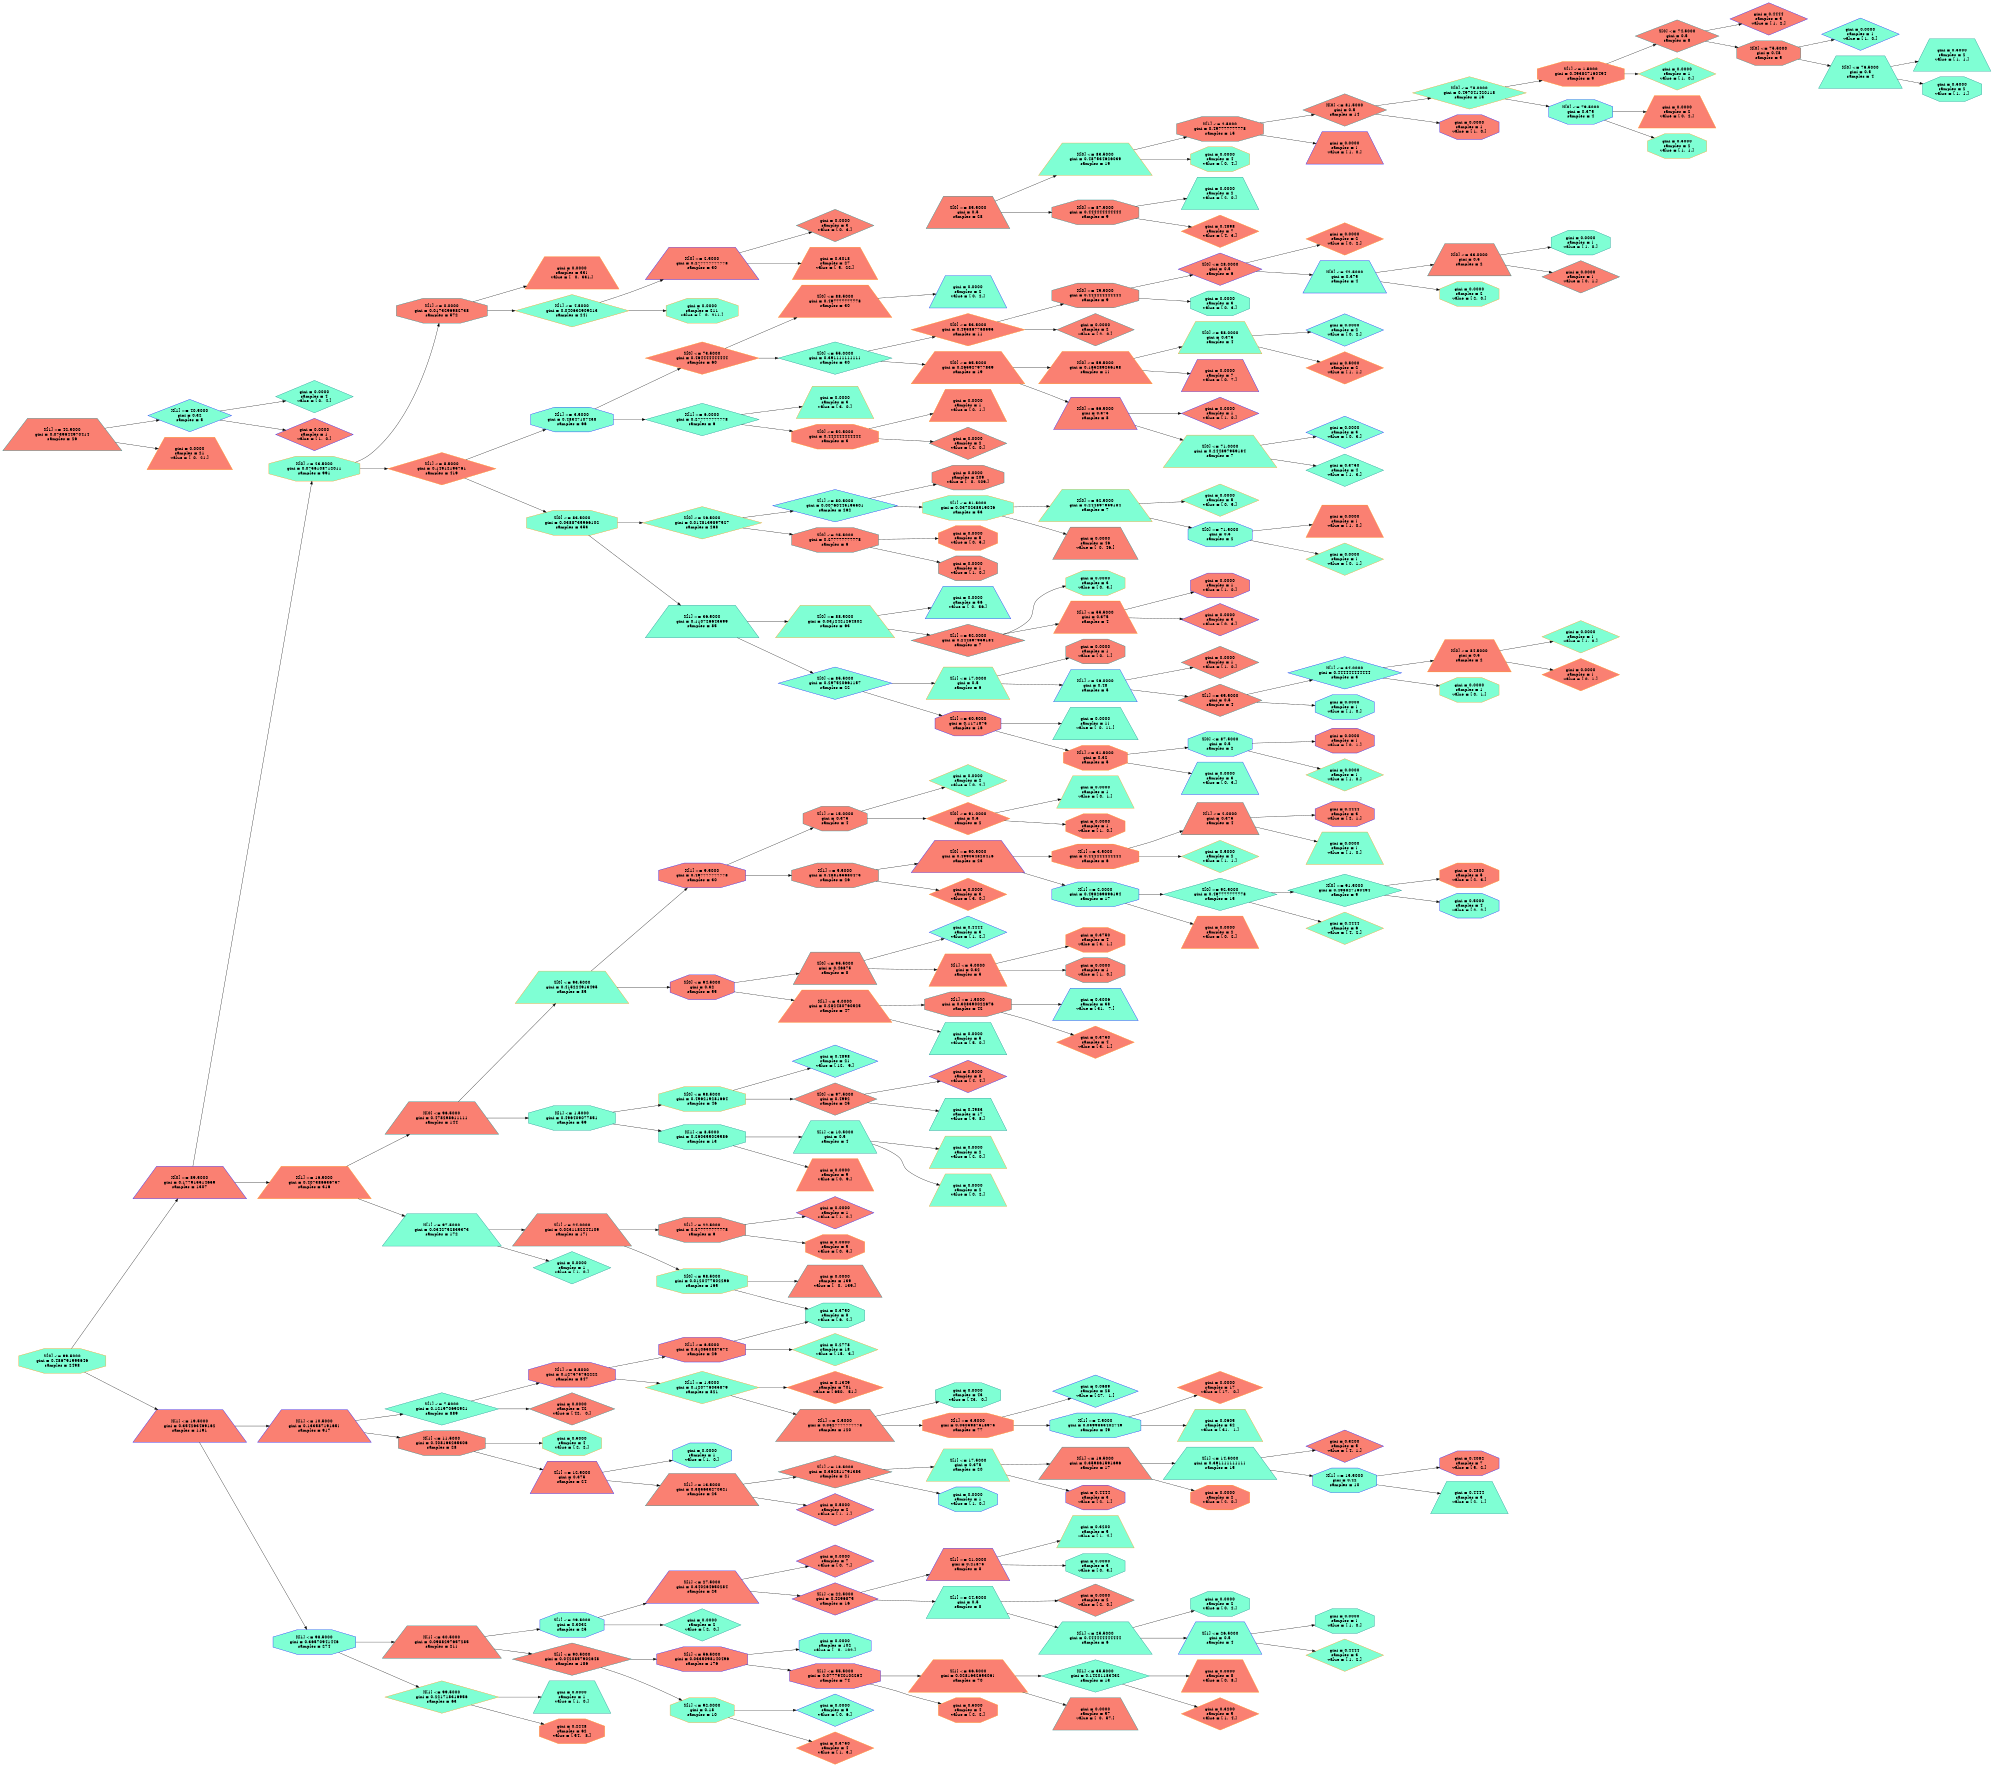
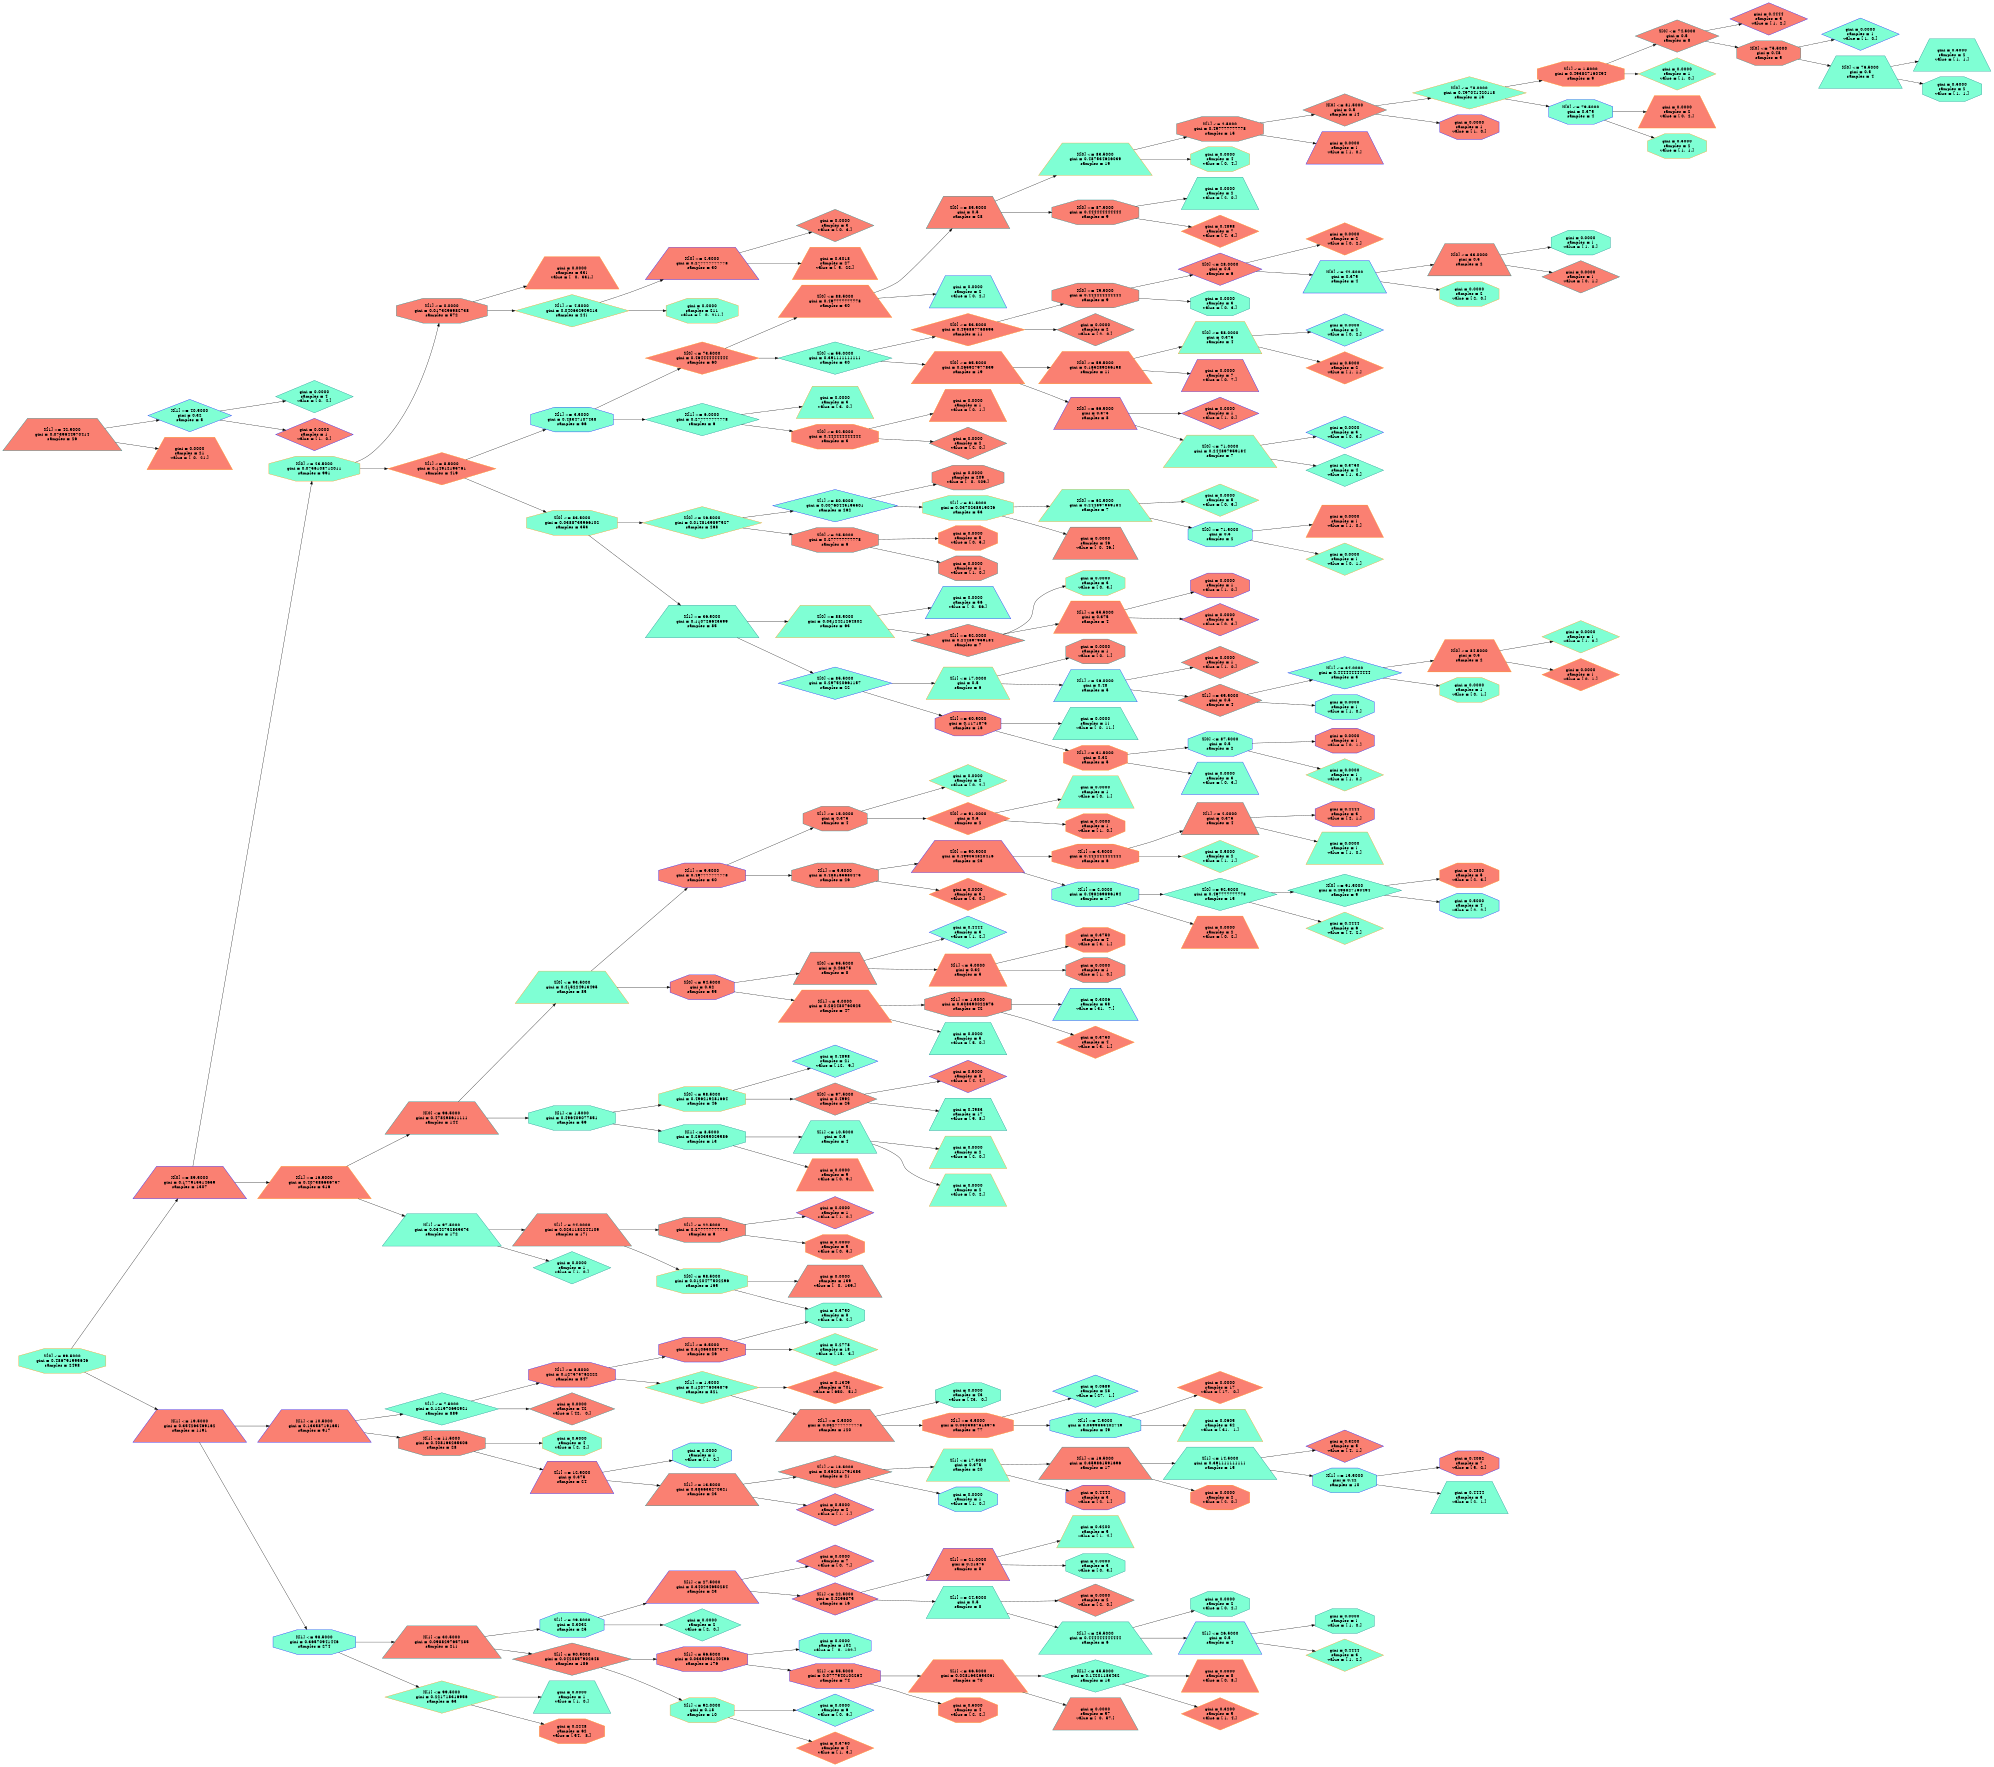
edge "X[0] <= 88.5000 gini = 0.497777777778 samples = 30" -> "X[0] <= 85.5000 gini = 0.5 samples = 28": added
